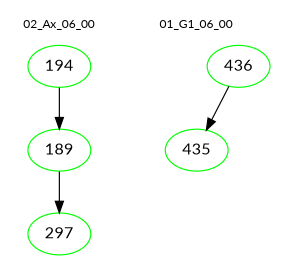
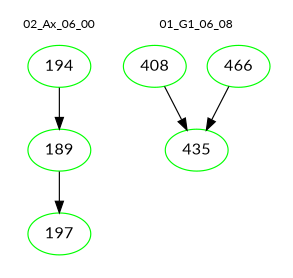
cluster "01_G1_06_00": label "01_G1_06_00" -> "01_G1_06_08"
node "408": added
node "436": label "436" -> "466"
node "297": label "297" -> "197"
